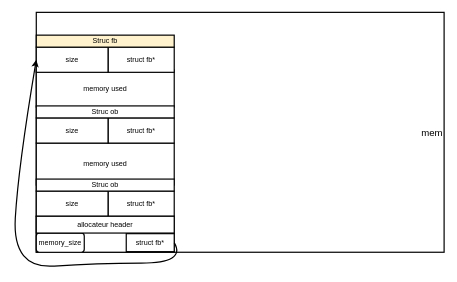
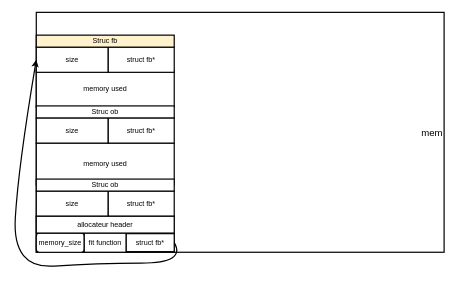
node "fit function": added
